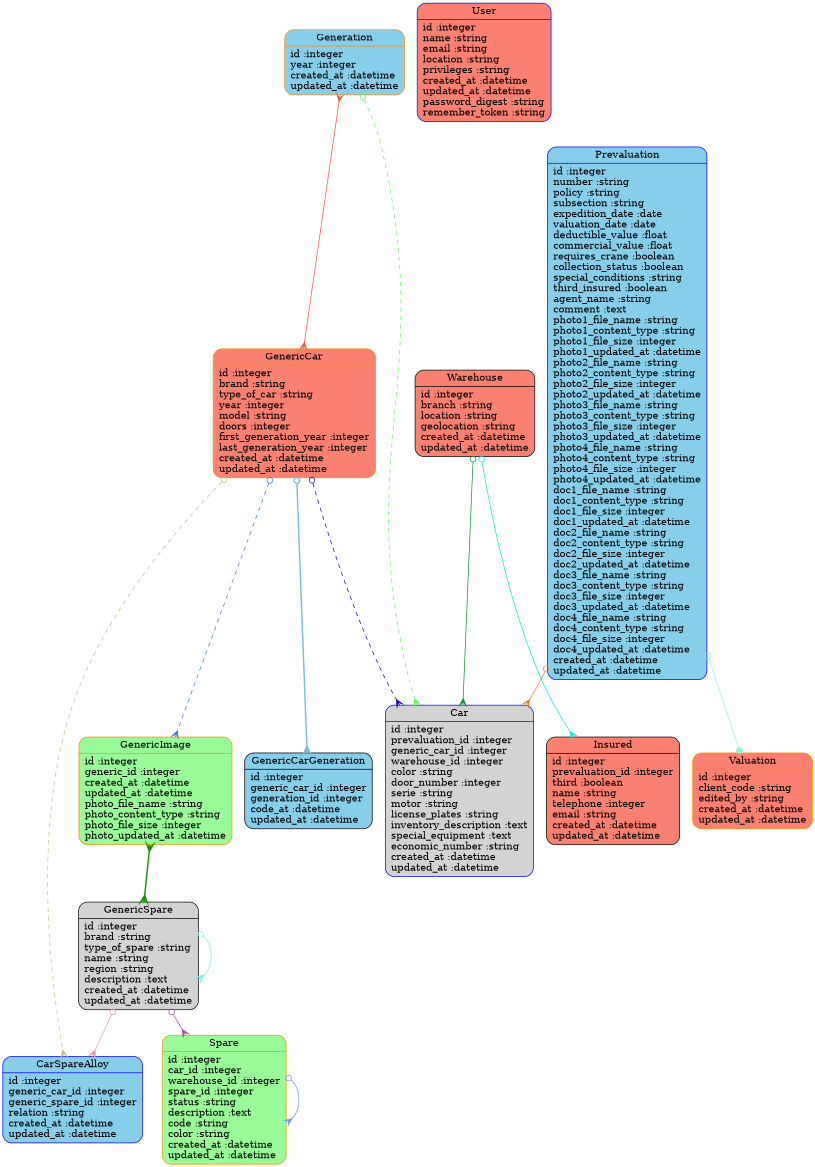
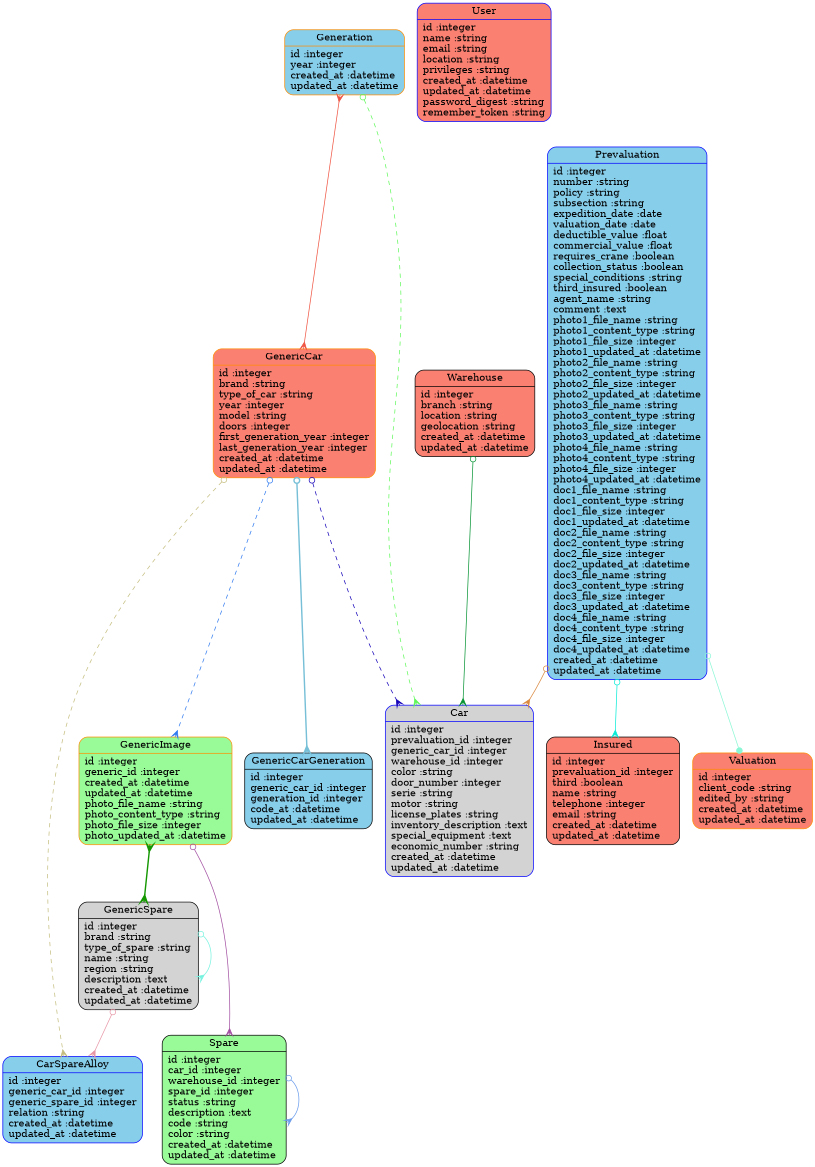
edge "Warehouse" -- "Insured": now "Prevaluation" -- "Insured"
edge "GenericSpare" -- "Spare": now "GenericImage" -- "Spare"
node "Spare": color darkorange -> black
